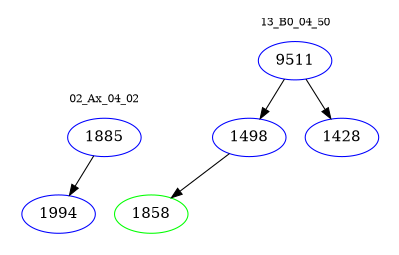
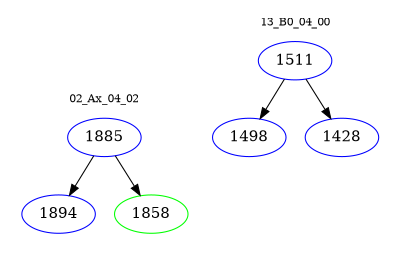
cluster "13_B0_04_50": label "13_B0_04_50" -> "13_B0_04_00"
node "9511": label "9511" -> "1511"
edge "1498" -> "1858": now "1885" -> "1858"
node "1994": label "1994" -> "1894"
